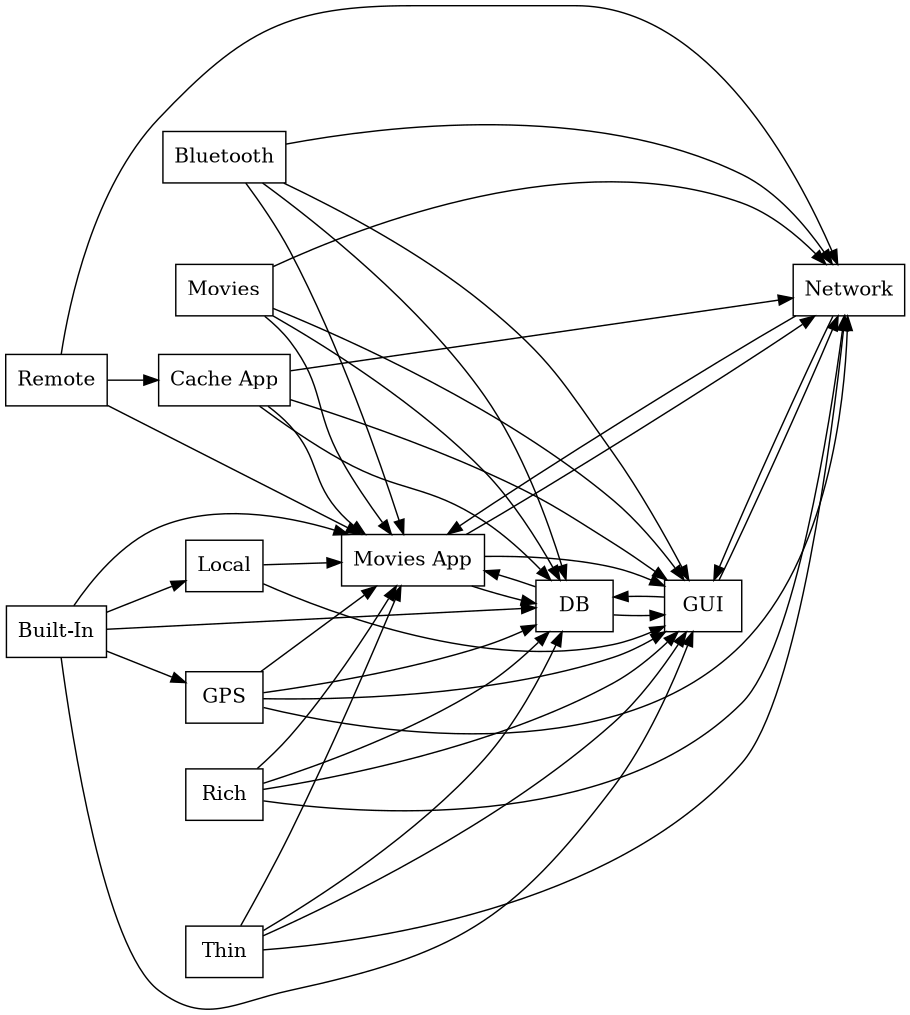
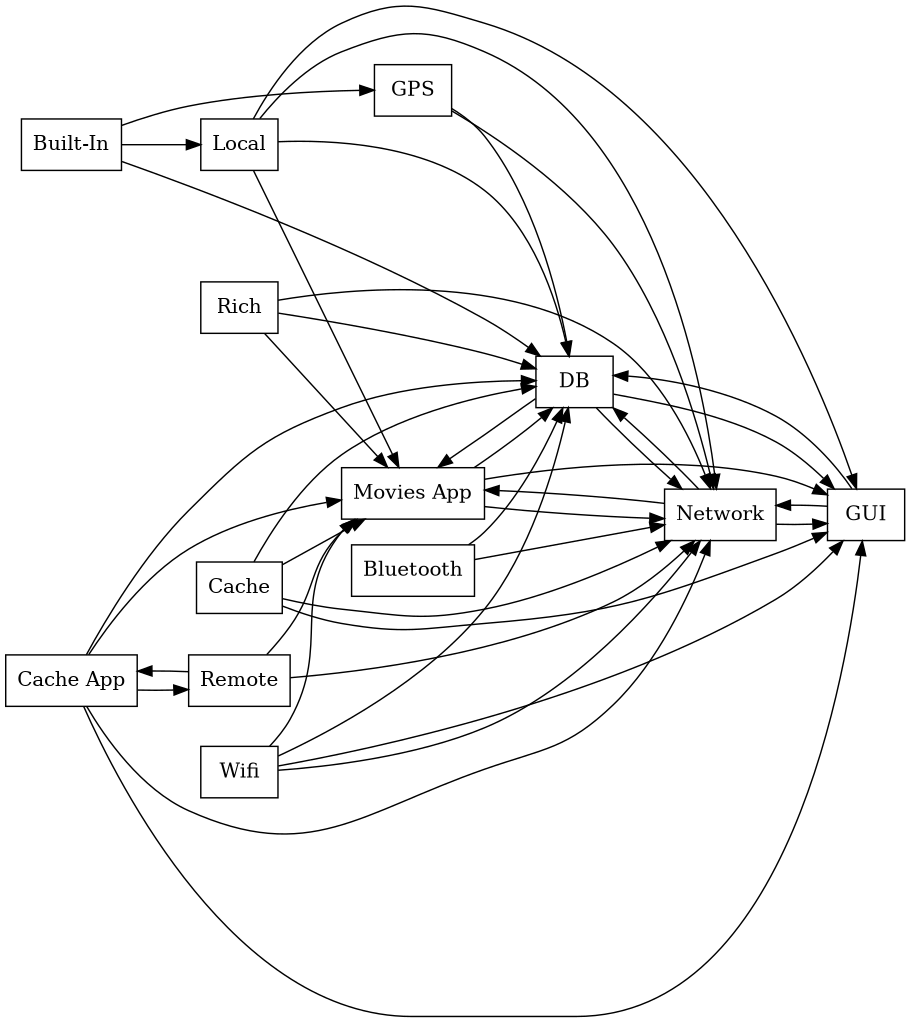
edge "Local" -> "Network": added
edge "Local" -> "DB": added
node "Movies": label "Movies" -> "Wifi"
edge "Bluetooth" -> "Movies App": removed
edge "Bluetooth" -> "GUI": removed
edge "DB" -> "Network": added
edge "Network" -> "DB": added
edge "Built-In" -> "Movies App": removed
edge "GPS" -> "Movies App": removed
edge "GPS" -> "GUI": removed
edge "Cache App" -> "Remote": added
edge "Rich" -> "GUI": removed
node "Thin": label "Thin" -> "Cache"
edge "Built-In" -> "GUI": removed
